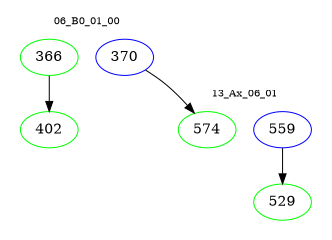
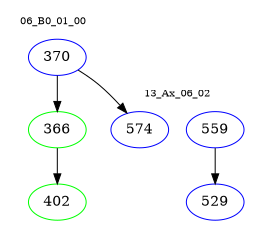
edge "370" -> "366": added
cluster "13_Ax_06_01": label "13_Ax_06_01" -> "13_Ax_06_02"
node "574": color green -> blue
node "529": color green -> blue
